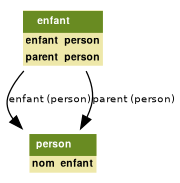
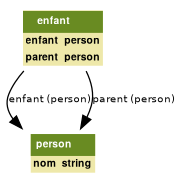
node "person": text "enfant" -> "string"
